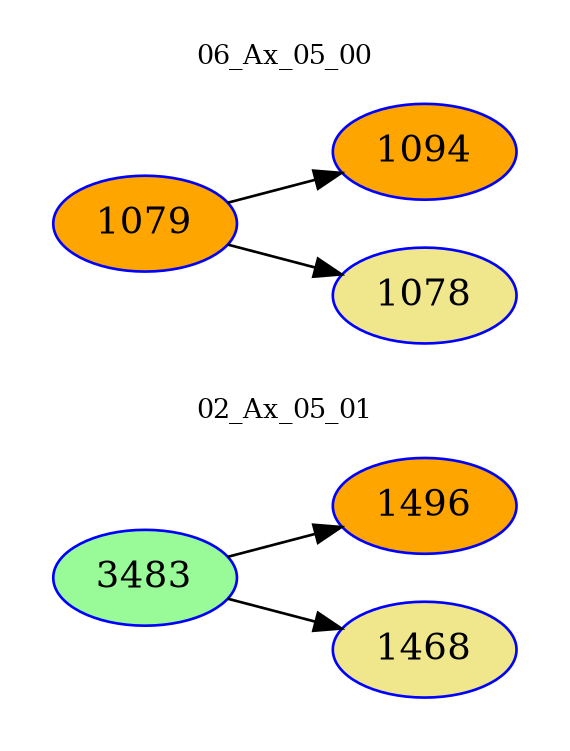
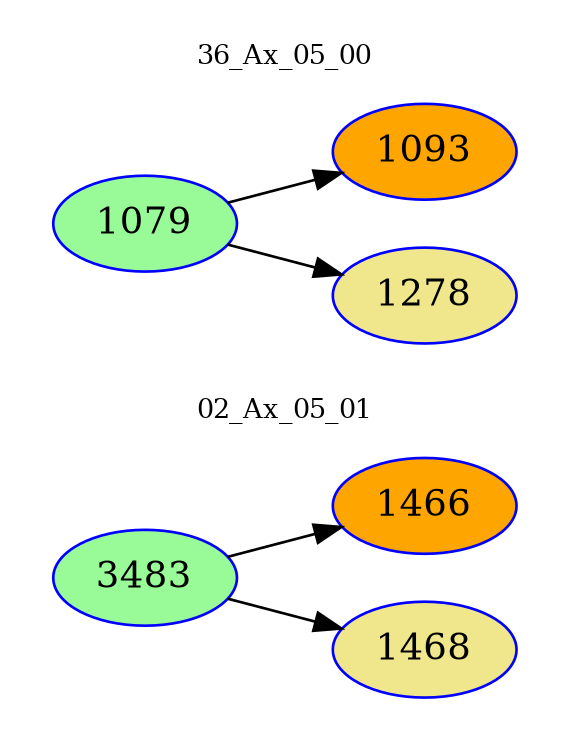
cluster "06_Ax_05_00": label "06_Ax_05_00" -> "36_Ax_05_00"
node "1094": label "1094" -> "1093"
node "1079": fillcolor orange -> palegreen
node "1078": label "1078" -> "1278"
node "1496": label "1496" -> "1466"
